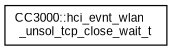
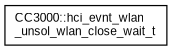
node "CC3000::hci_evnt_wlan _unsol_tcp_close_wait_t": label "CC3000::hci_evnt_wlan _unsol_tcp_close_wait_t" -> "CC3000::hci_evnt_wlan _unsol_wlan_close_wait_t"
